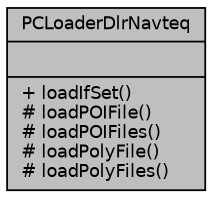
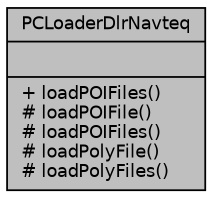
node "PCLoaderDlrNavteq": text "+ loadIfSet()" -> "+ loadPOIFiles()"
